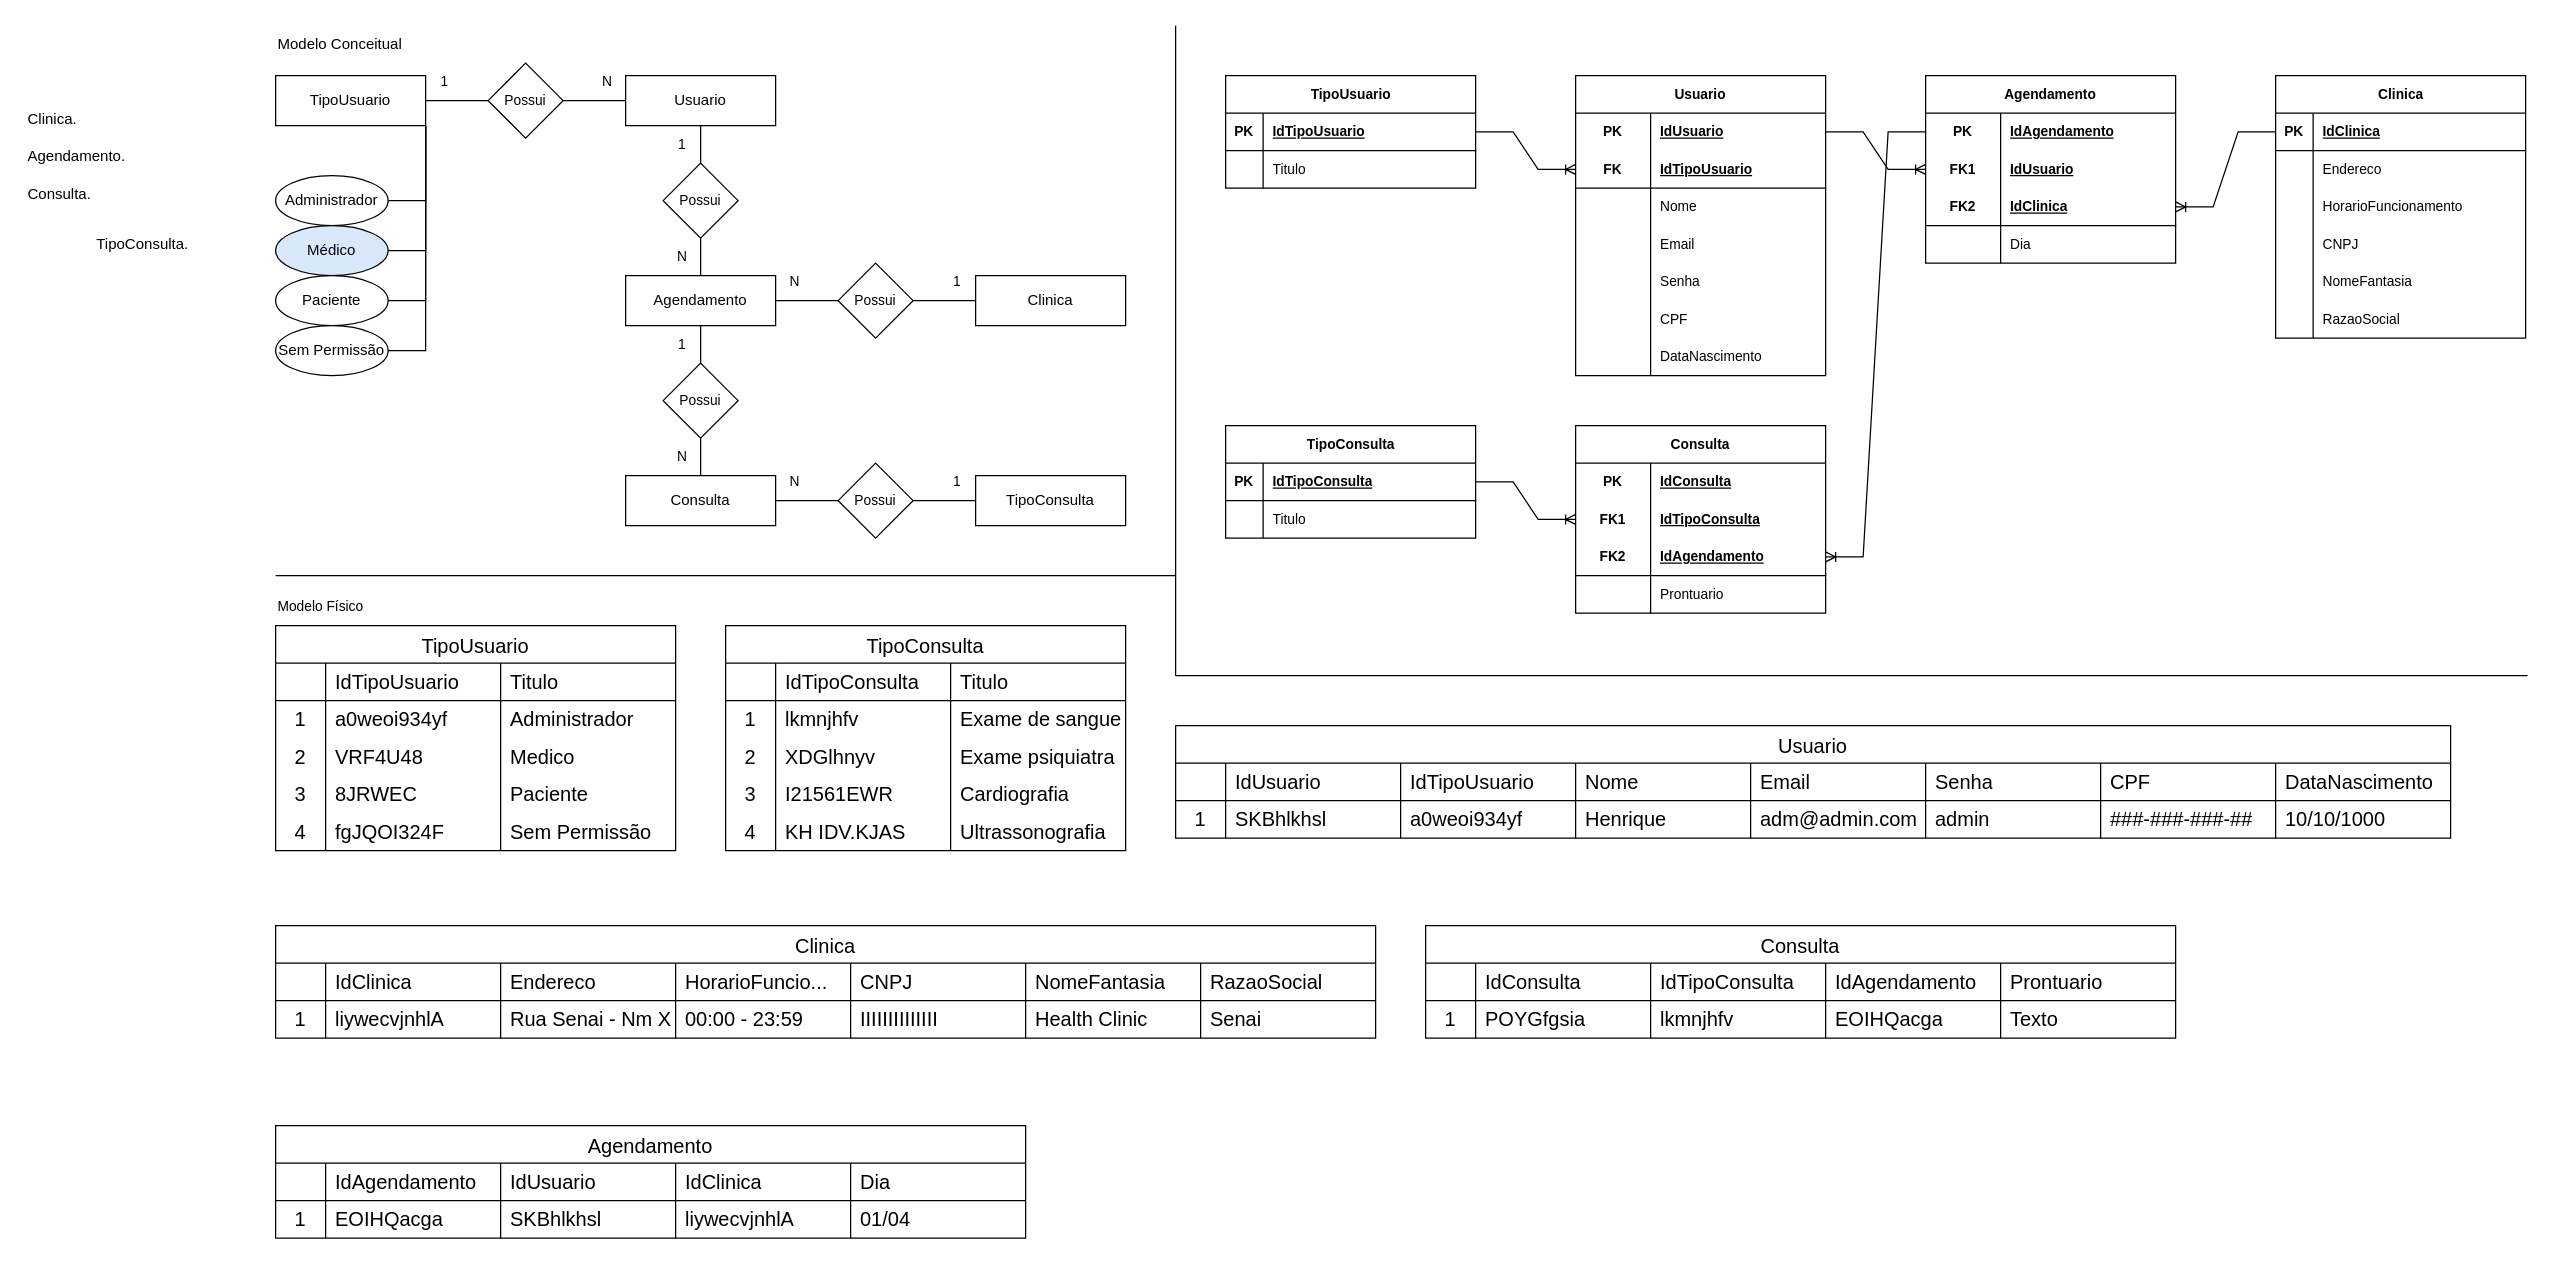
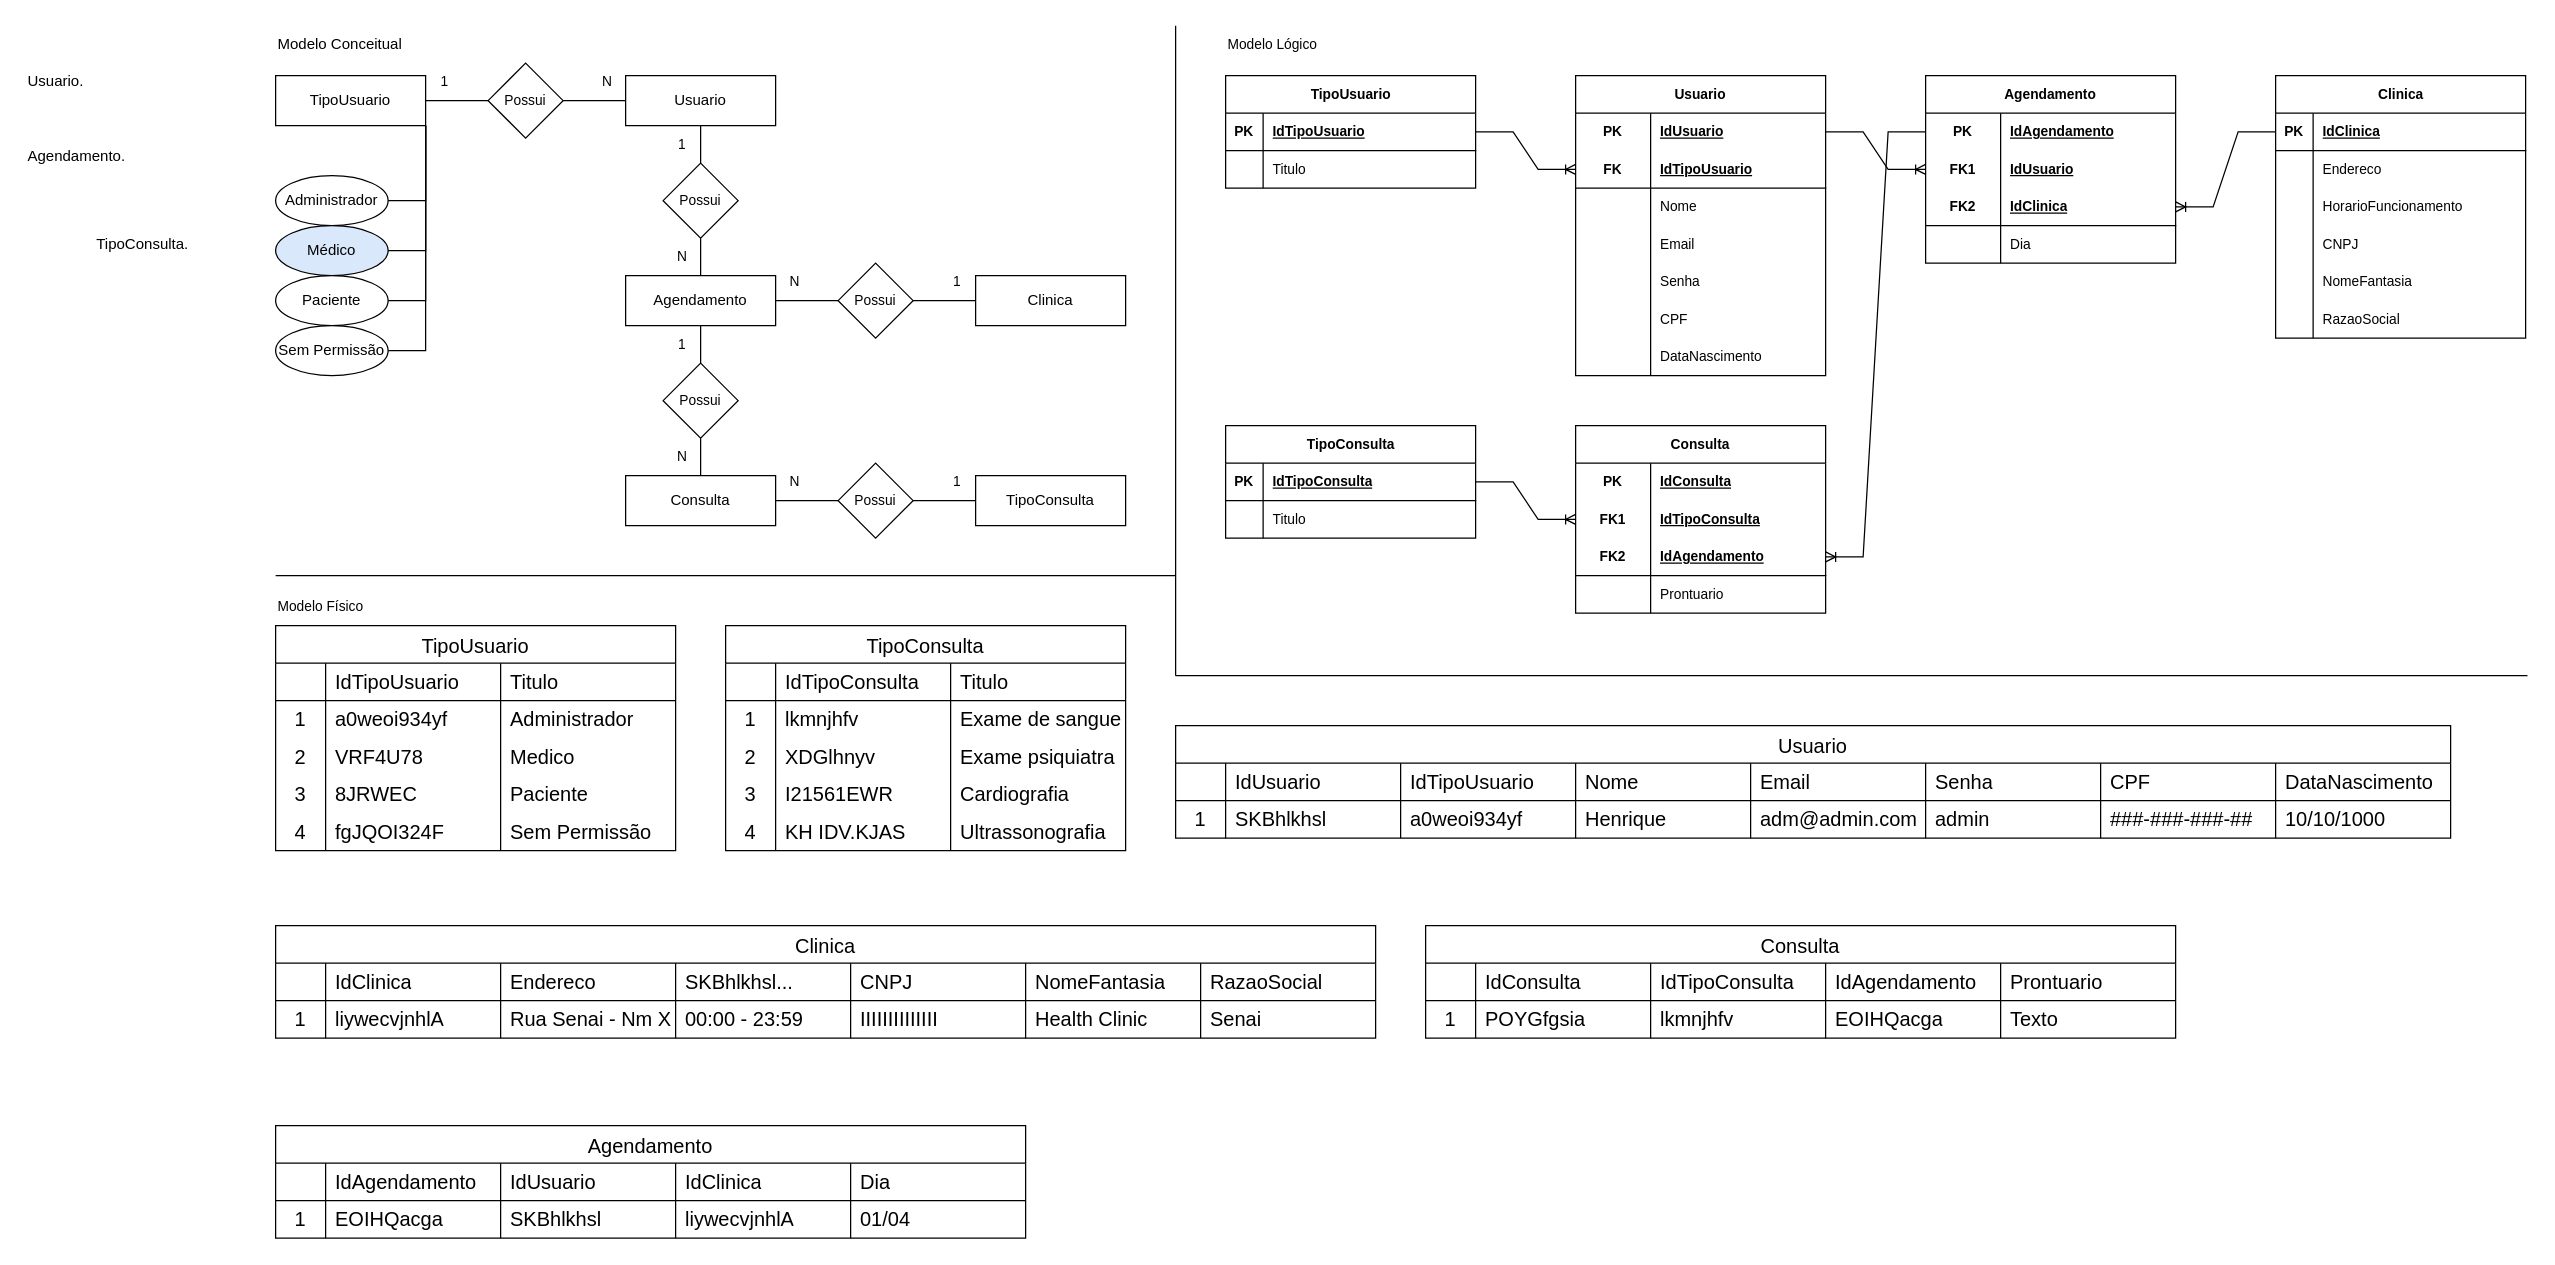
node "Modelo Lógico": added
node "Usuario.": added
node "Clinica.": removed
node "Consulta.": removed
node "VRF4U48": label "VRF4U48" -> "VRF4U78"
node "HorarioFuncio...": label "HorarioFuncio..." -> "SKBhlkhsl..."
